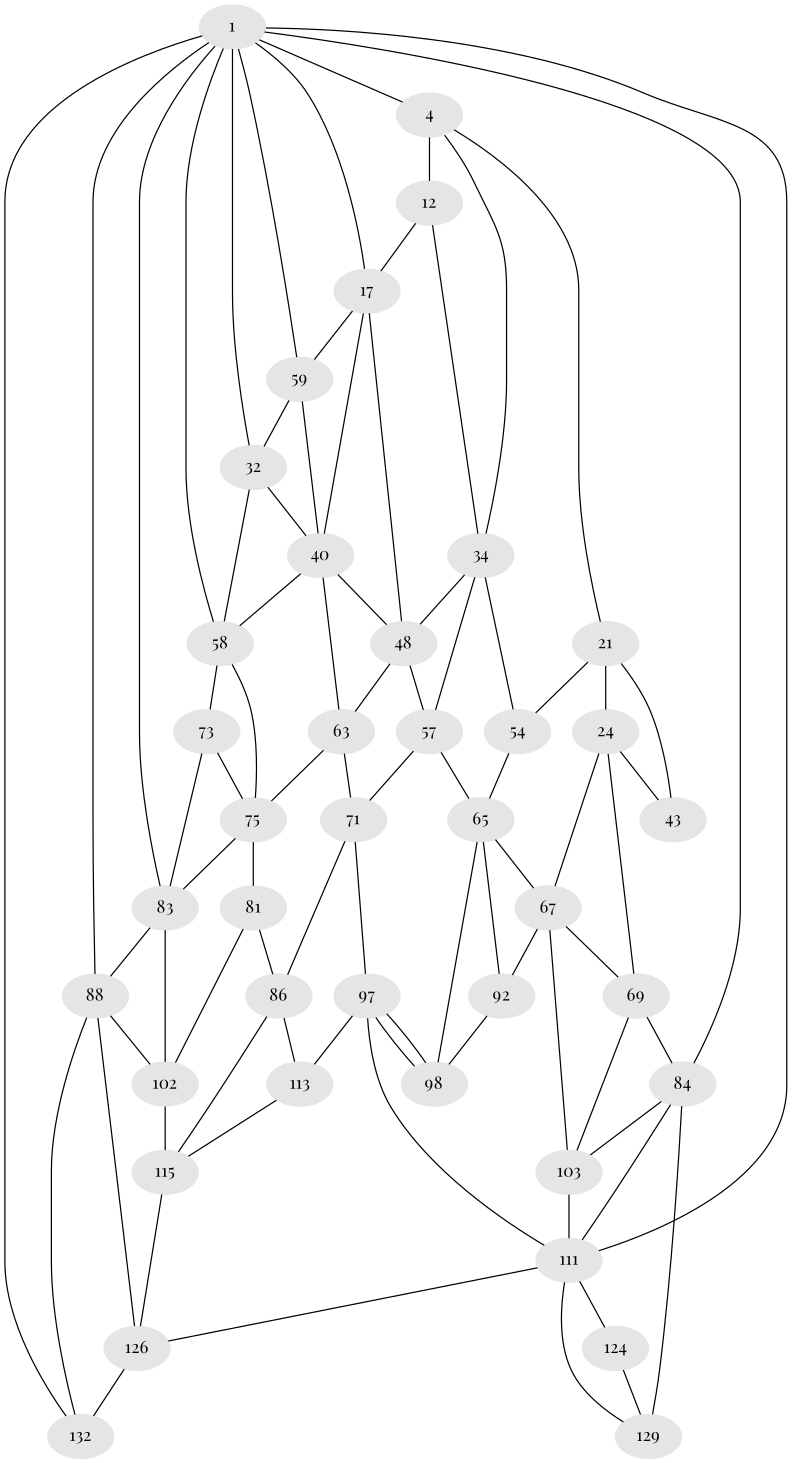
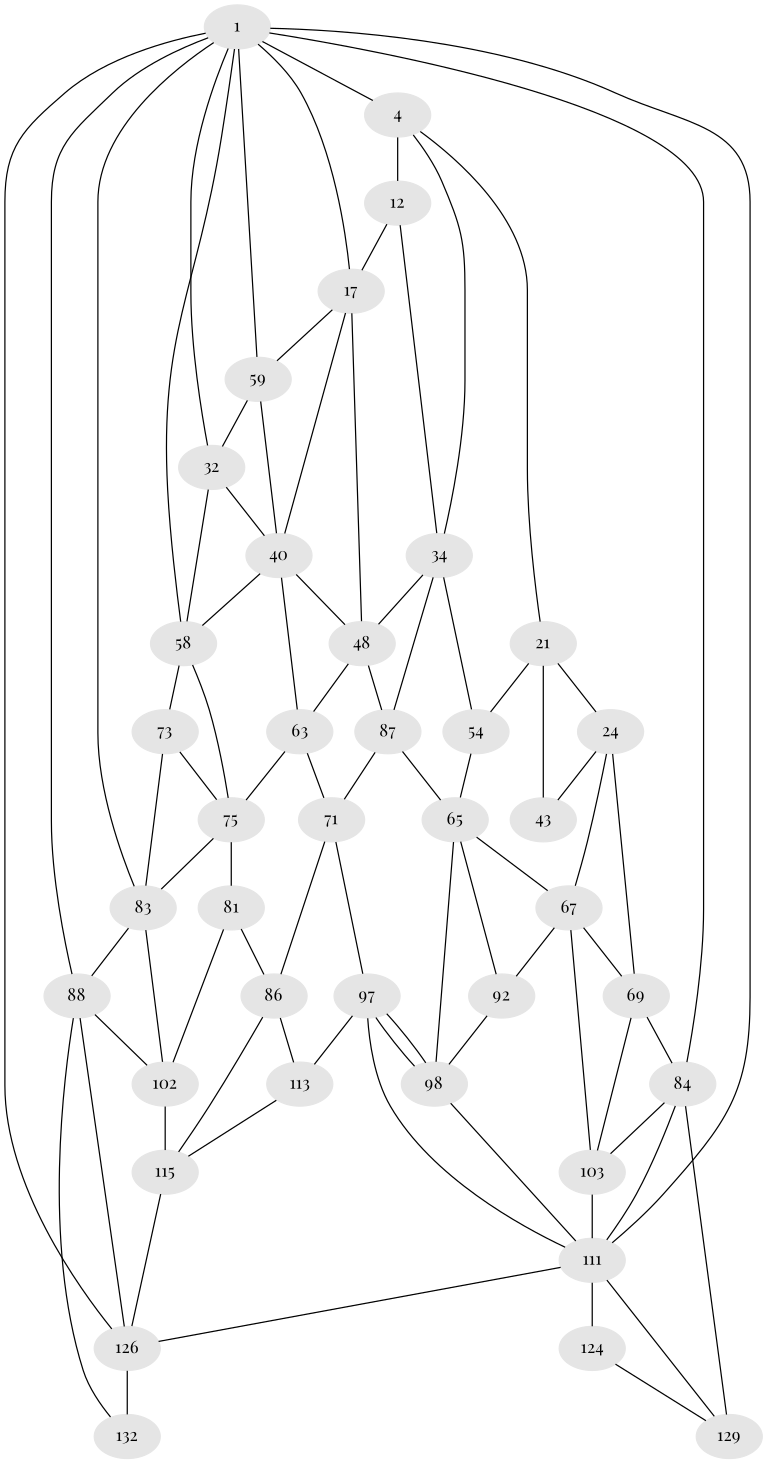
edge "1" -- "132": now "1" -- "126"
node "57": label "57" -> "87"
edge "98" -- "111": added
